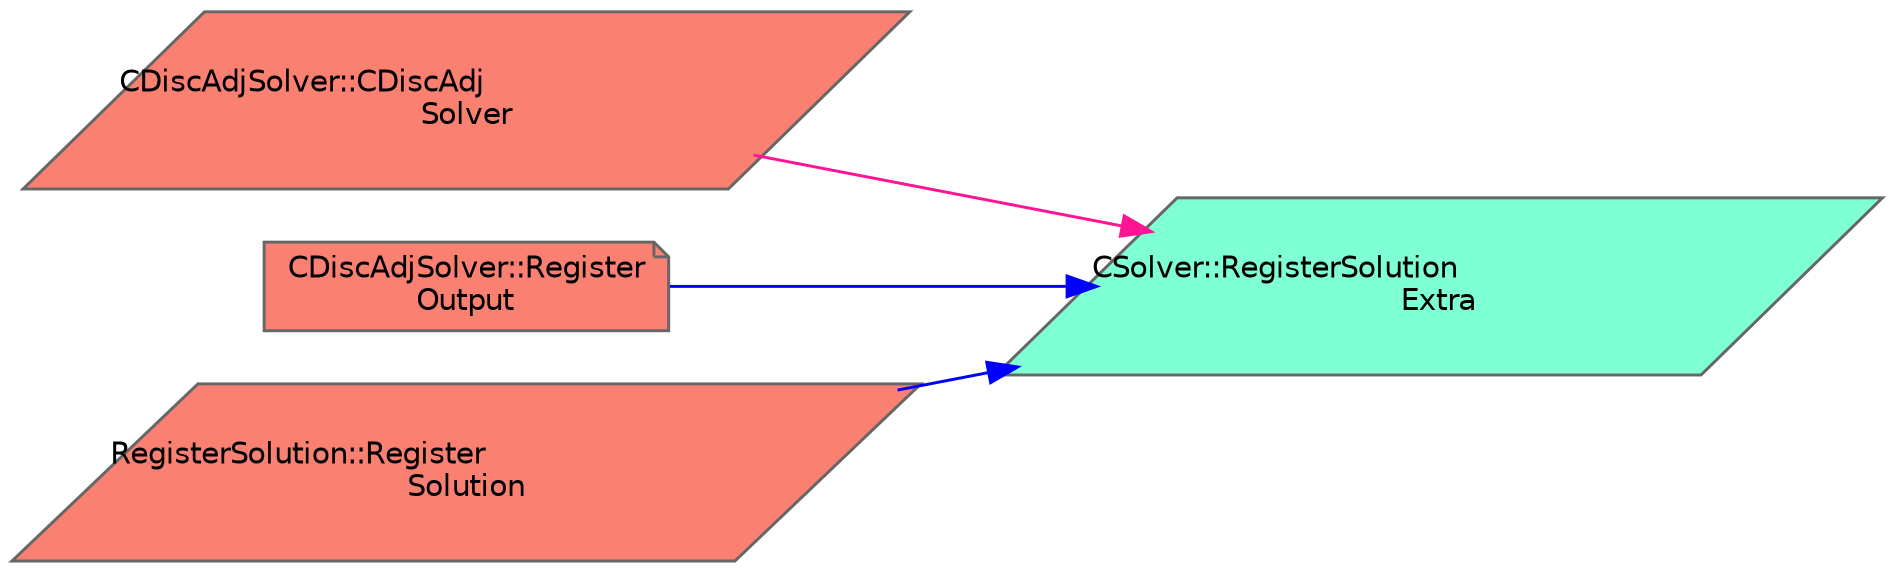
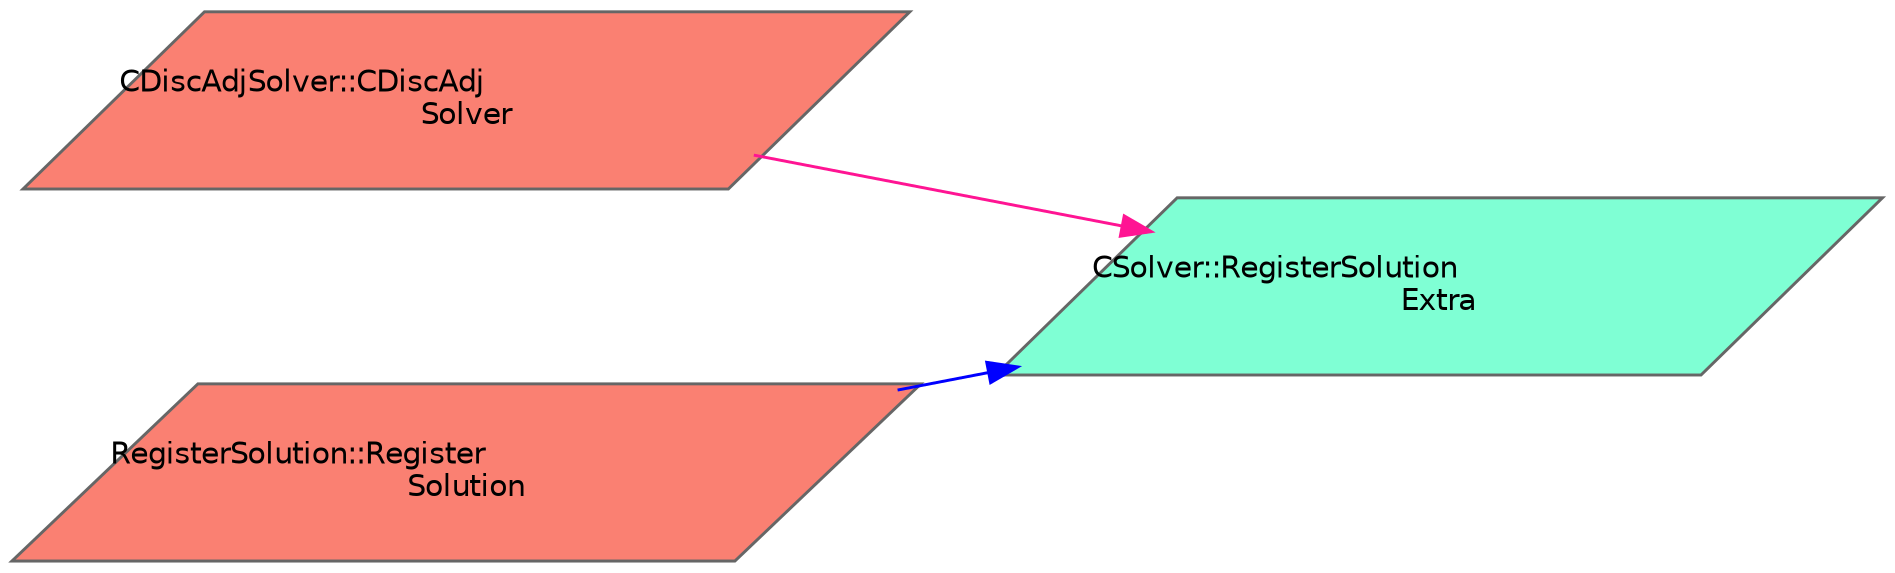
node "CDiscAdjSolver::Register Output": removed
